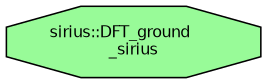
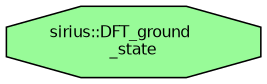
node "sirius::DFT_ground _sirius": label "sirius::DFT_ground _sirius" -> "sirius::DFT_ground _state"
